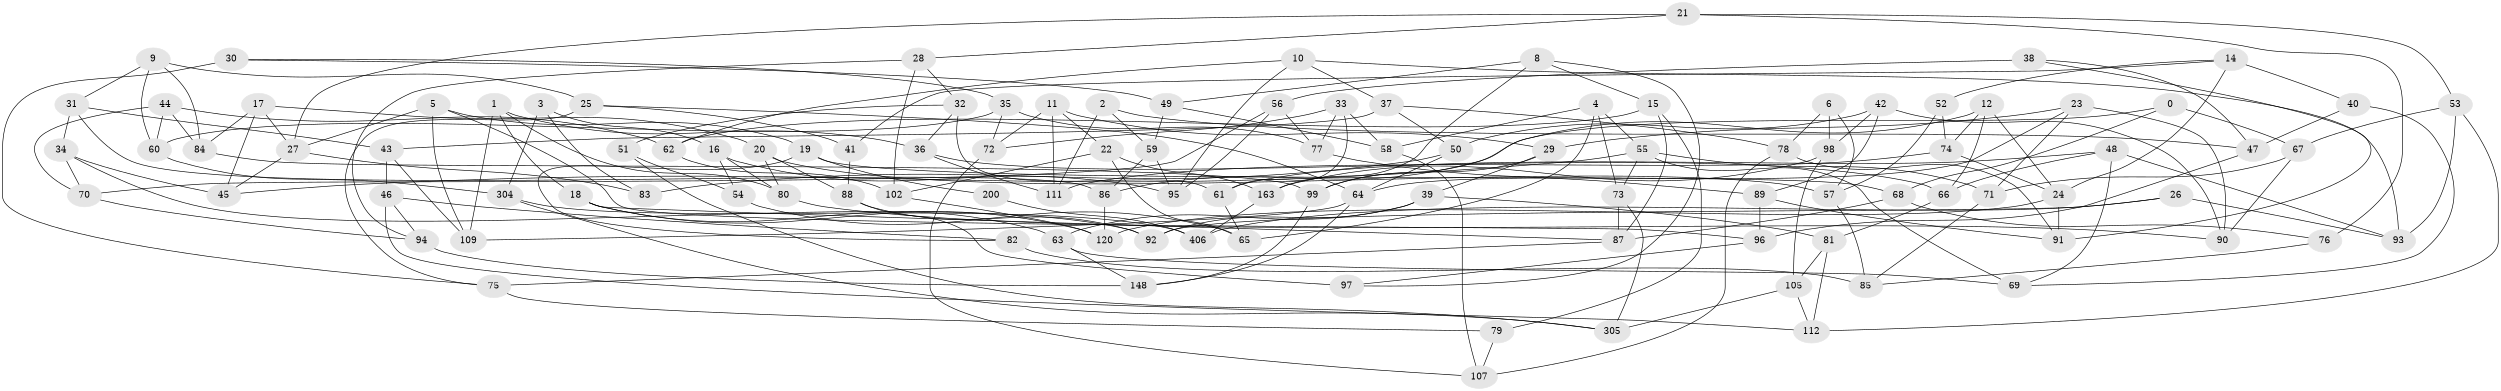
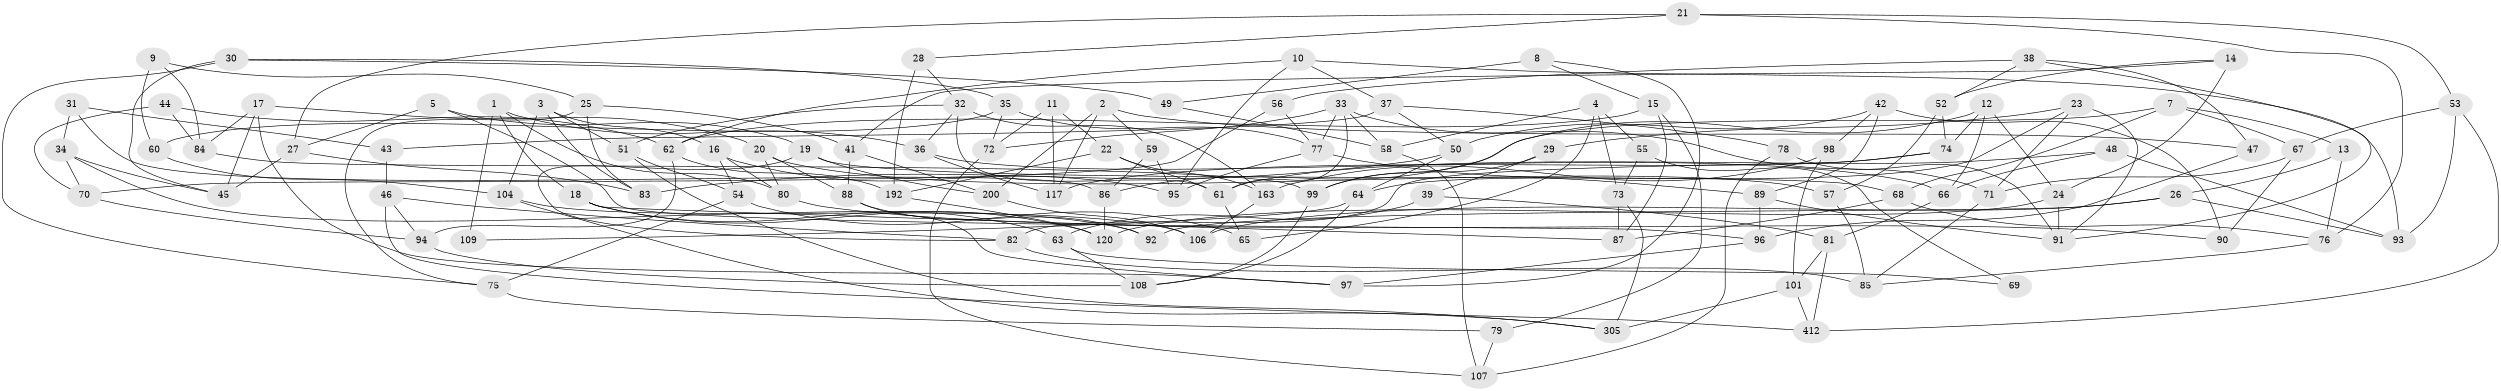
edge "28" -- "94": now "62" -- "94"
edge "9" -- "31": removed
edge "38" -- "52": added
node "6": removed
node "0": label "0" -> "7"
node "40": removed
edge "25" -- "64": now "25" -- "83"
edge "44" -- "60": removed
edge "17" -- "27": now "17" -- "97"
edge "49" -- "59": removed
edge "3" -- "51": added
edge "23" -- "90": now "23" -- "91"
edge "11" -- "29": removed
edge "2" -- "200": added
node "13": added
edge "8" -- "163": now "32" -- "163"
edge "56" -- "95": now "77" -- "95"
edge "55" -- "71": now "33" -- "71"
edge "41" -- "200": added
edge "5" -- "109": removed
edge "74" -- "24": now "74" -- "82"
edge "55" -- "45": now "30" -- "45"
node "304": label "304" -> "104"
node "102": label "102" -> "192"
node "111": label "111" -> "117"
edge "43" -- "109": removed
edge "22" -- "65": now "22" -- "61"
edge "39" -- "92": removed
node "406": label "406" -> "106"
edge "48" -- "69": removed
edge "87" -- "75": now "54" -- "75"
node "148": label "148" -> "108"
node "105": label "105" -> "101"
node "112": label "112" -> "412"
